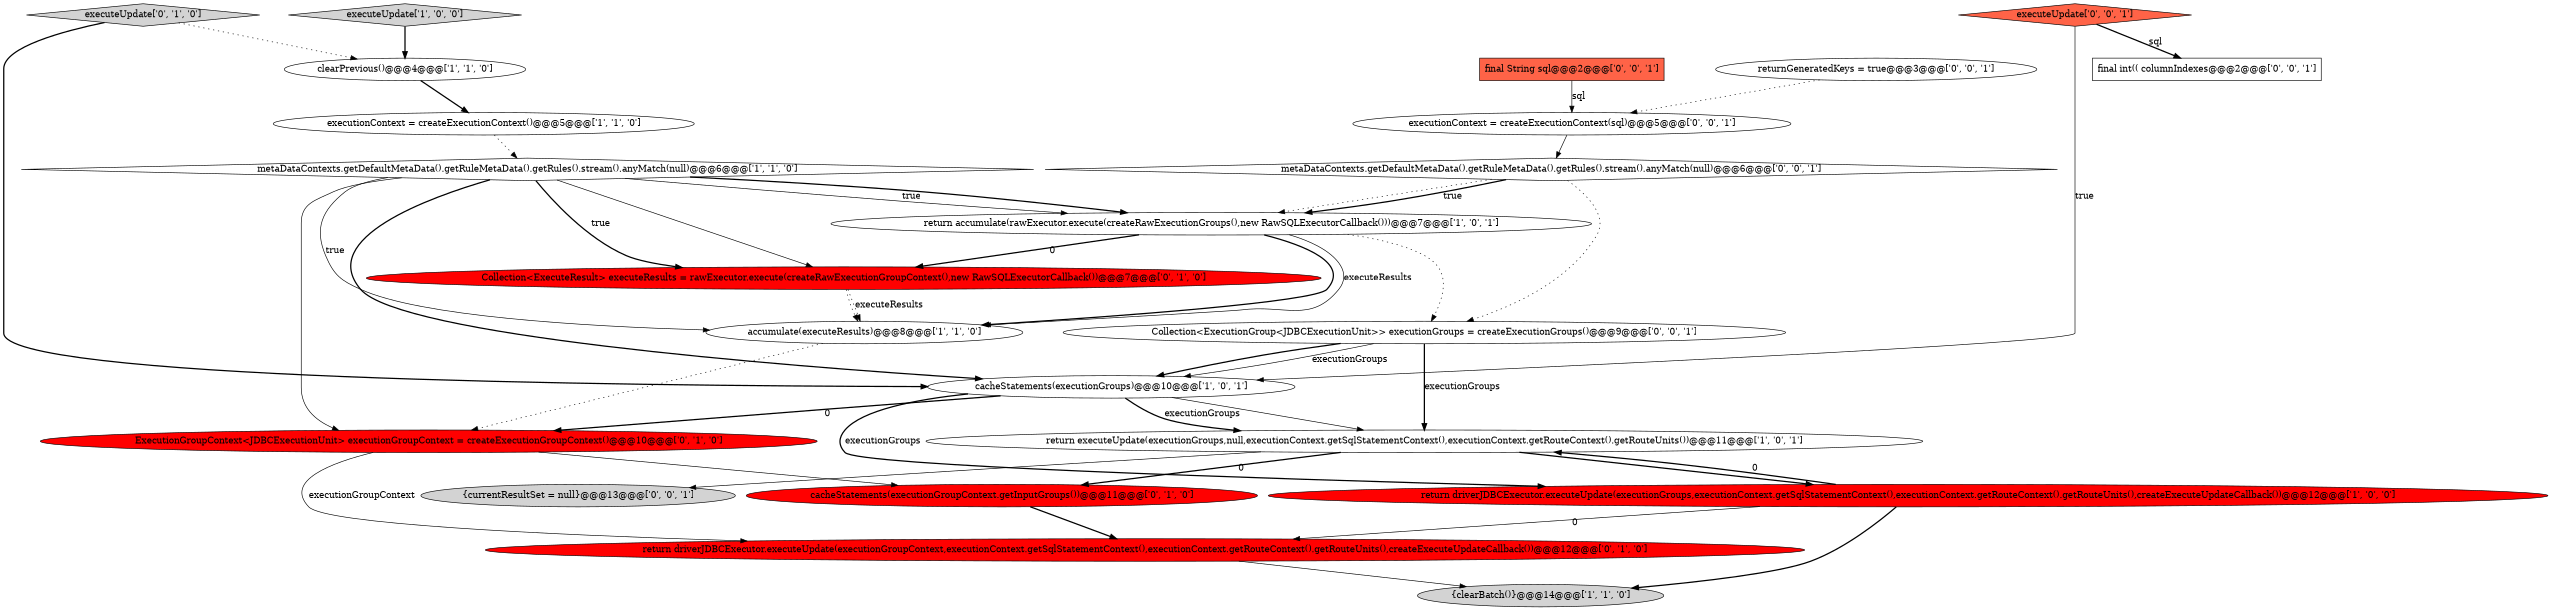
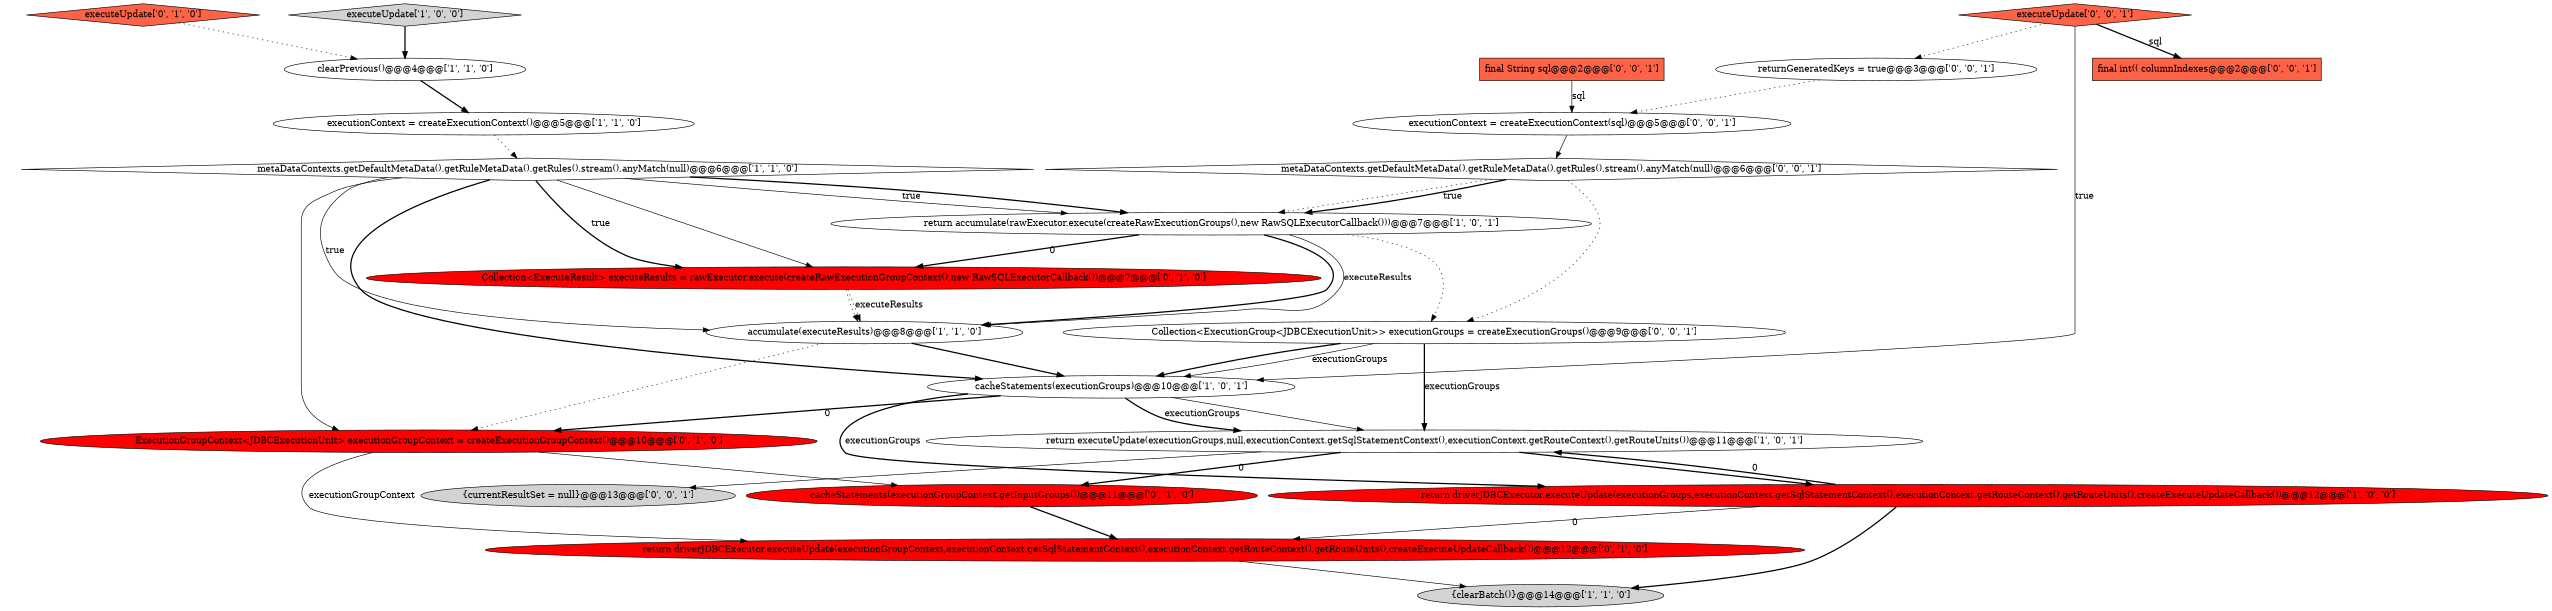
node "executeUpdate['0', '1', '0']": fillcolor lightgray -> tomato
edge "executeUpdate['0', '0', '1']" -> "returnGeneratedKeys = true@@@3@@@['0', '0', '1']": added
node "final int(( columnIndexes@@@2@@@['0', '0', '1']": fillcolor white -> tomato
edge "executeUpdate['0', '1', '0']" -> "cacheStatements(executionGroups)@@@10@@@['1', '0', '1']": now "accumulate(executeResults)@@@8@@@['1', '1', '0']" -> "cacheStatements(executionGroups)@@@10@@@['1', '0', '1']"
